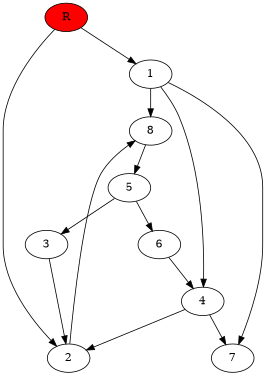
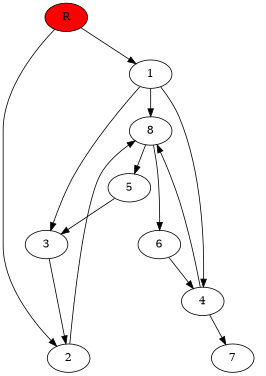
edge "1" -> "7": now "1" -> "3"
edge "5" -> "6": now "8" -> "6"
edge "4" -> "2": now "4" -> "8"
